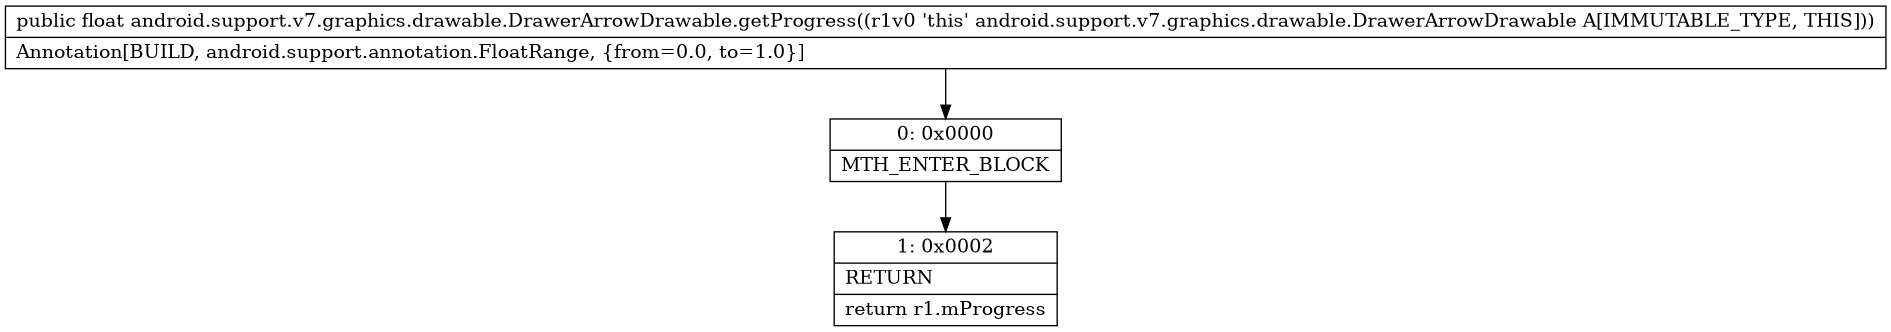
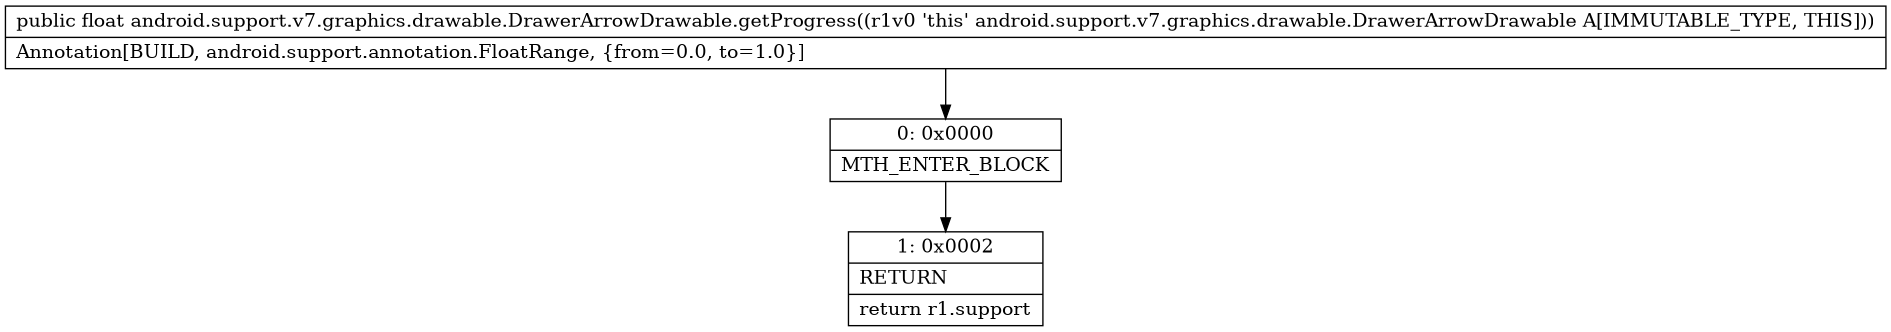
node "1: 0x0002": text "return r1.mProgress" -> "return r1.support"
